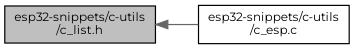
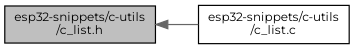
node "esp32-snippets/c-utils /c_esp.c": label "esp32-snippets/c-utils /c_esp.c" -> "esp32-snippets/c-utils /c_list.c"
